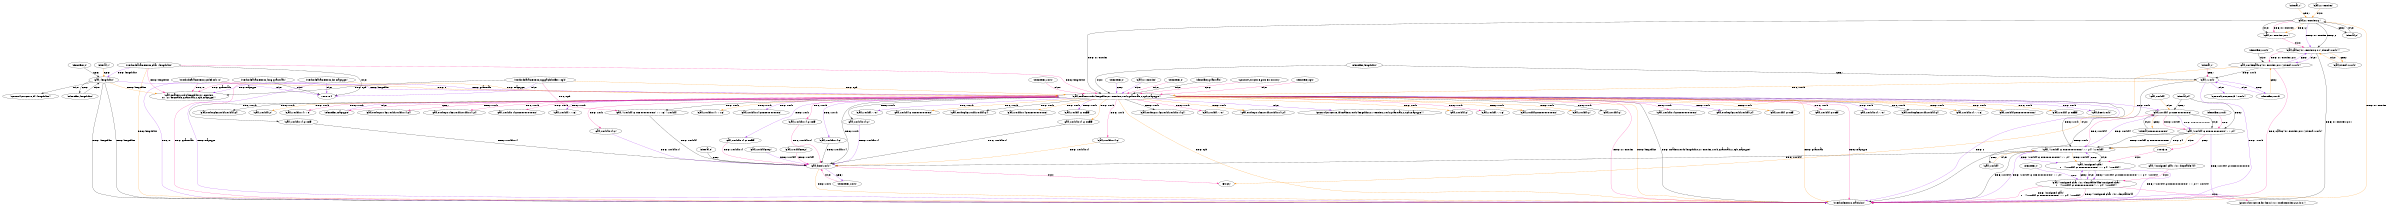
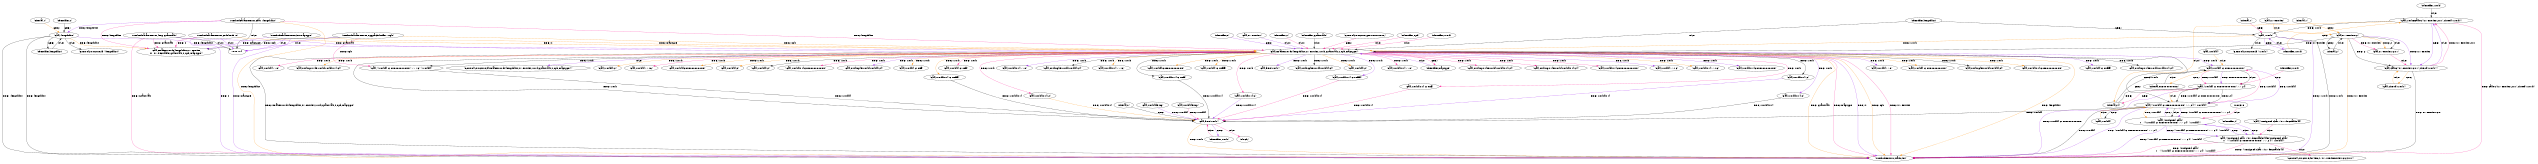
edge "(Call,!work)" -> "(ControlStructure,if (!work))": color purple -> black
edge "(Call,(work[i] & 0x80000000UL) >> 24)" -> "1000318": now "(Call,(work[i] & 0x80000000UL) >> 24)" -> "(Literal,24)"
edge "(Call,work=calloc((s->entries*2+1),sizeof(*work)))" -> "(Block,)": now "(Call,work=calloc((s->entries*2+1),sizeof(*work)))" -> "(Literal,24)"
